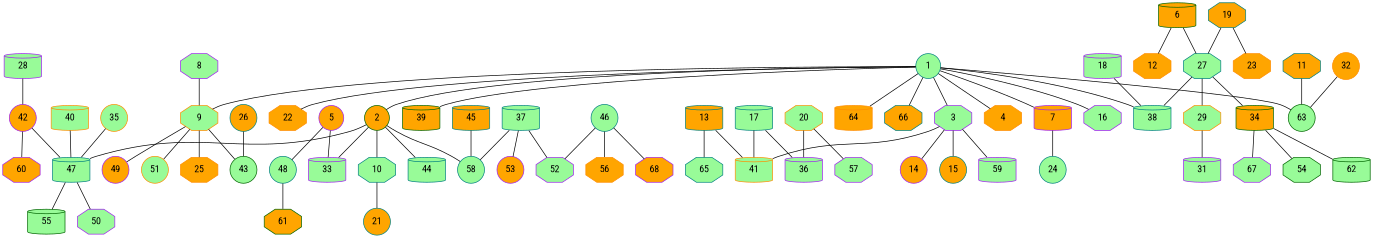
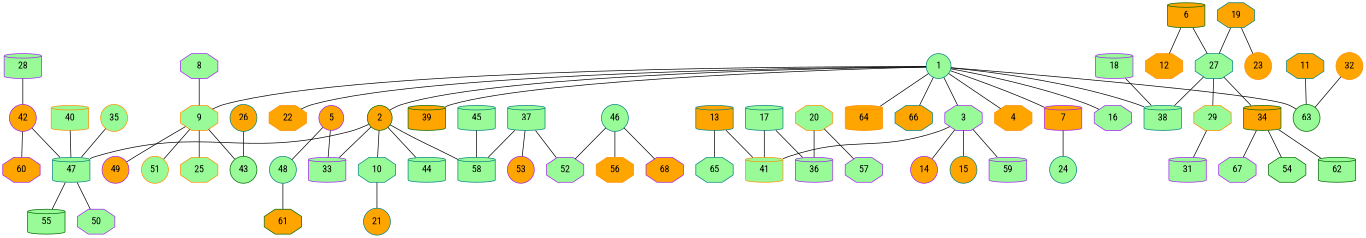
node "23": shape octagon -> circle
node "45": fillcolor orange -> palegreen
node "25": fillcolor orange -> palegreen
node "58": shape circle -> cylinder
